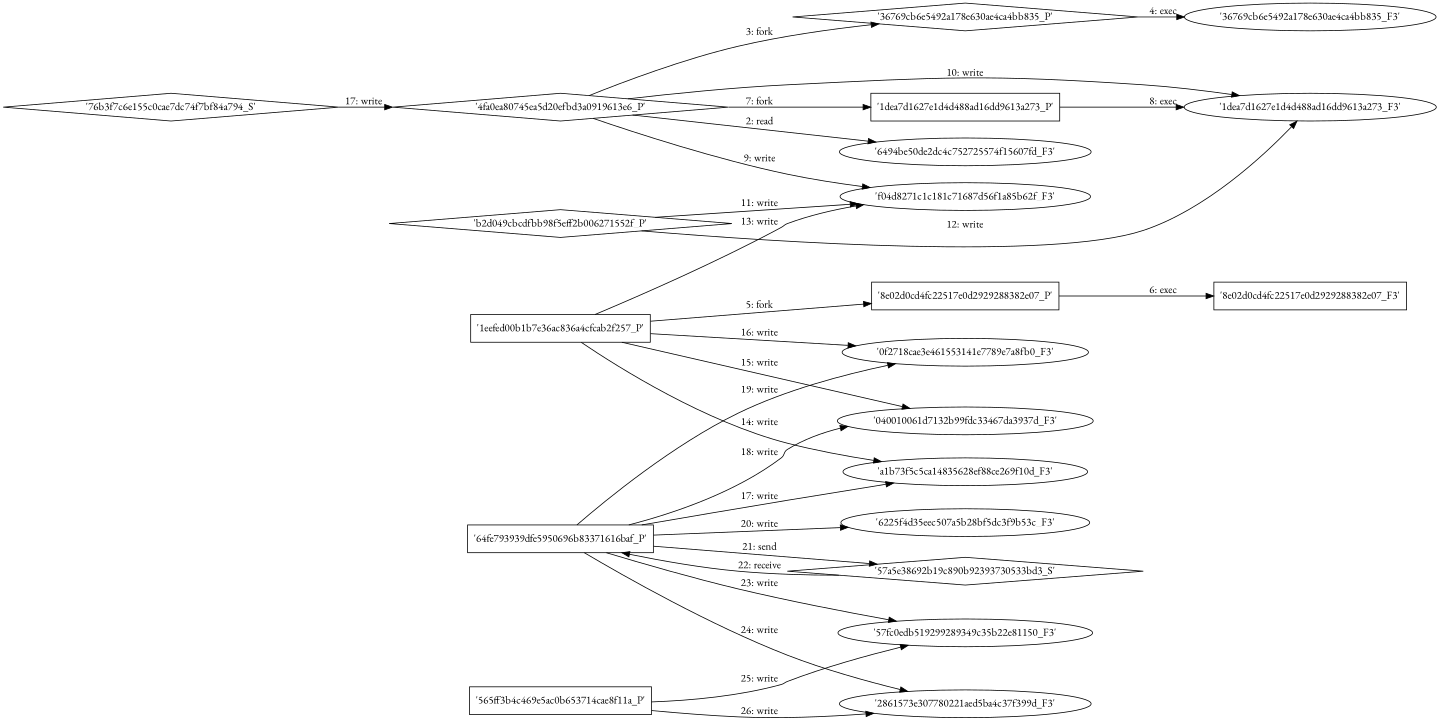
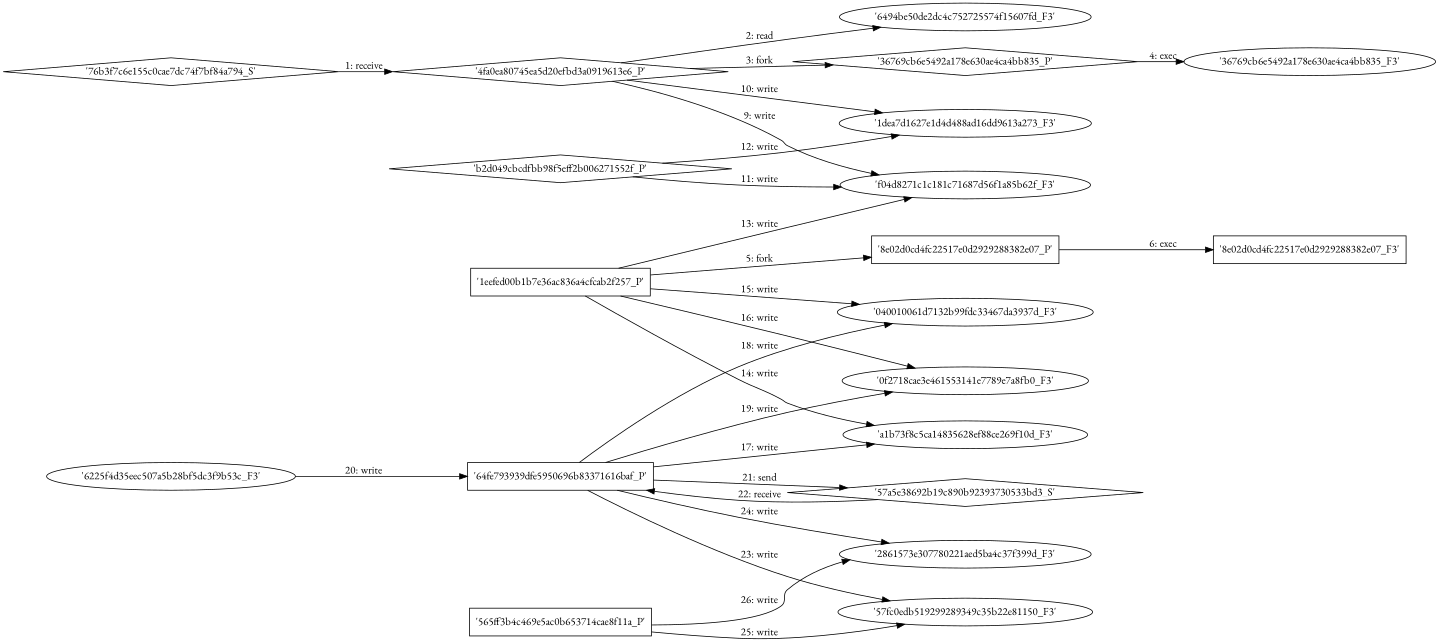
edge "'76b3f7c6e155c0cae7dc74f7bf84a794_S'" -> "'4fa0ea80745ea5d20efbd3a0919613e6_P'": label "17: write" -> "1: receive"
node "'1dea7d1627e1d4d488ad16dd9613a273_P'": removed
node "'a1b73f5c5ca14835628ef88ce269f10d_F3'": label "'a1b73f5c5ca14835628ef88ce269f10d_F3'" -> "'a1b73f8c5ca14835628ef88ce269f10d_F3'"
edge "'64fe793939dfe5950696b83371616baf_P'" -> "'6225f4d35eec507a5b28bf5dc3f9b53c_F3'": reversed
